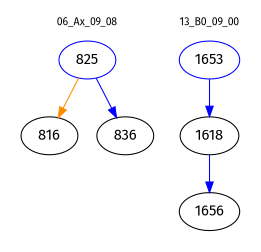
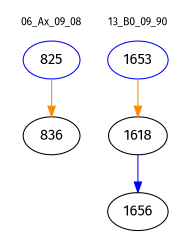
cluster "13_B0_09_00": label "13_B0_09_00" -> "13_B0_09_90"
edge "825" -> "836": color blue -> darkorange
edge "1653" -> "1618": color blue -> darkorange
node "816": removed
